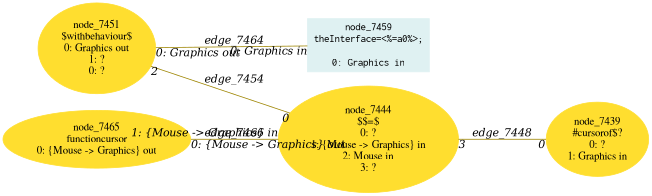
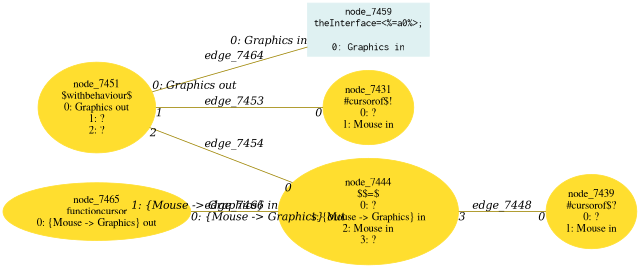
node "node_7451 $withbehaviour$ 0: Graphics out 1: ? 0: ?": label "node_7451 $withbehaviour$ 0: Graphics out 1: ? 0: ?" -> "node_7451 $withbehaviour$ 0: Graphics out 1: ? 2: ?"
node "node_7431 #cursorof$! 0: ? 1: Mouse in": added
node "node_7439 #cursorof$? 0: ? 1: Graphics in": label "node_7439 #cursorof$? 0: ? 1: Graphics in" -> "node_7439 #cursorof$? 0: ? 1: Mouse in"
